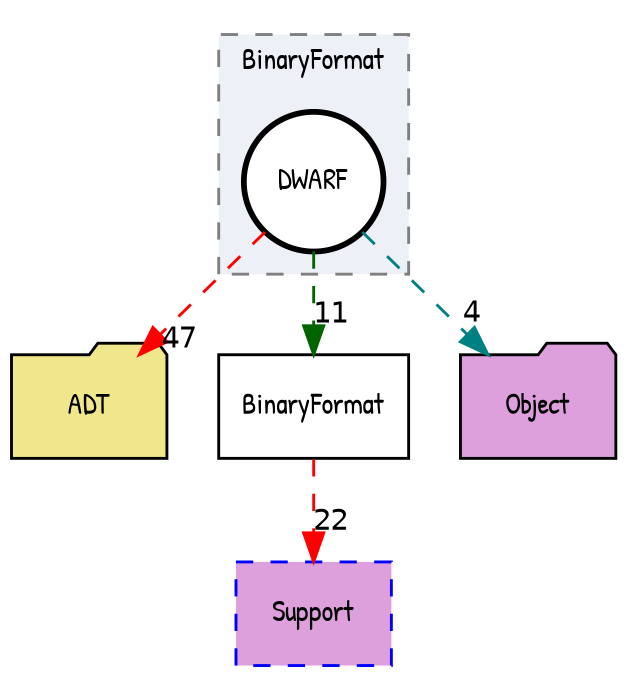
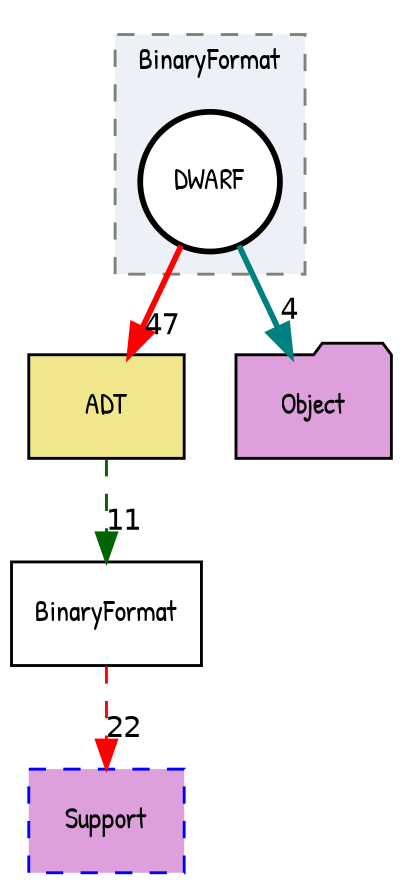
edge "DWARF" -> "ADT": style dashed -> bold
edge "DWARF" -> "Object": style dashed -> bold
edge "DWARF" -> "BinaryFormat": now "ADT" -> "BinaryFormat"
node "ADT": shape folder -> box
